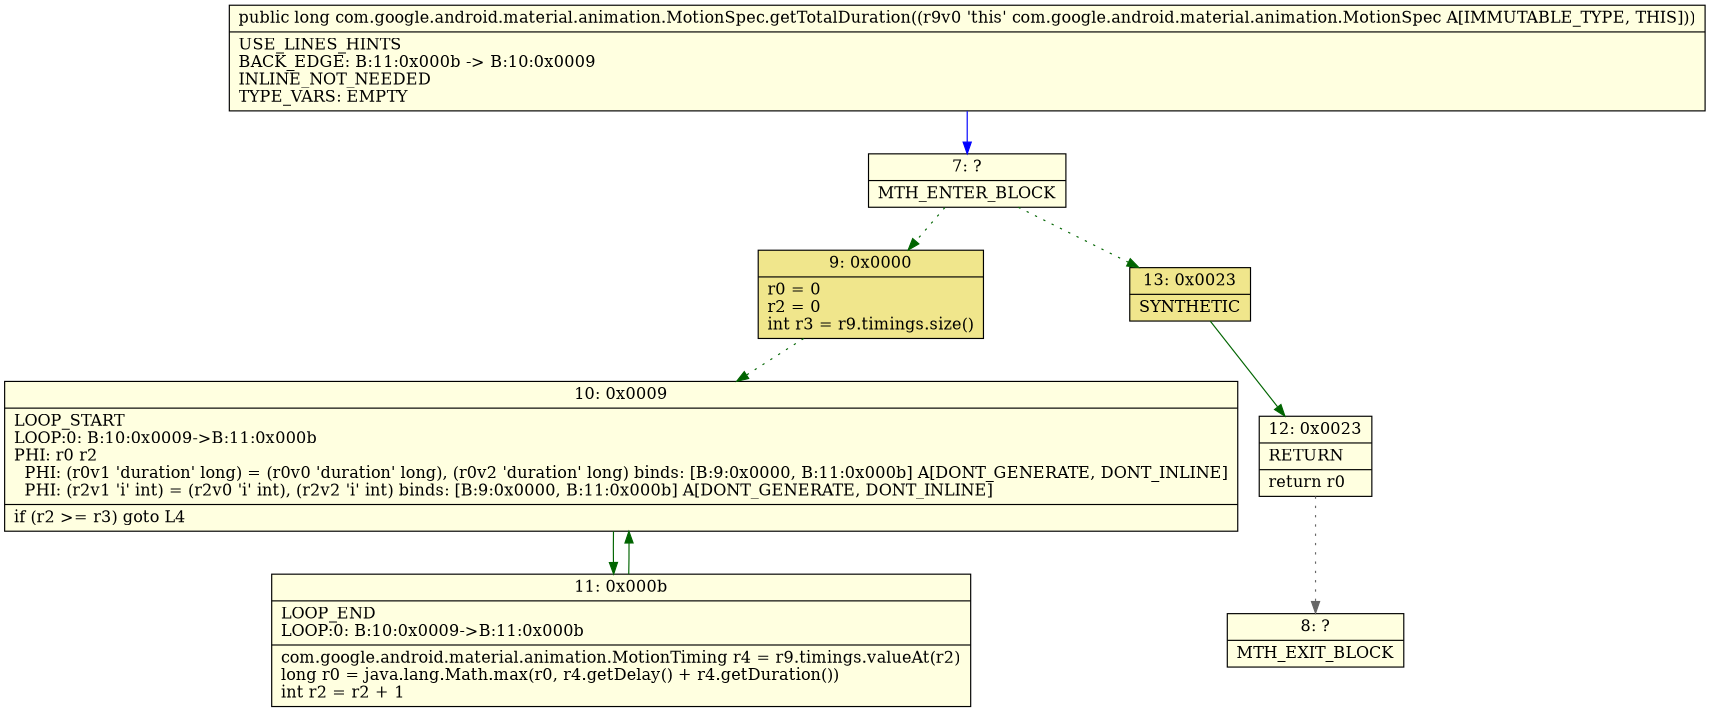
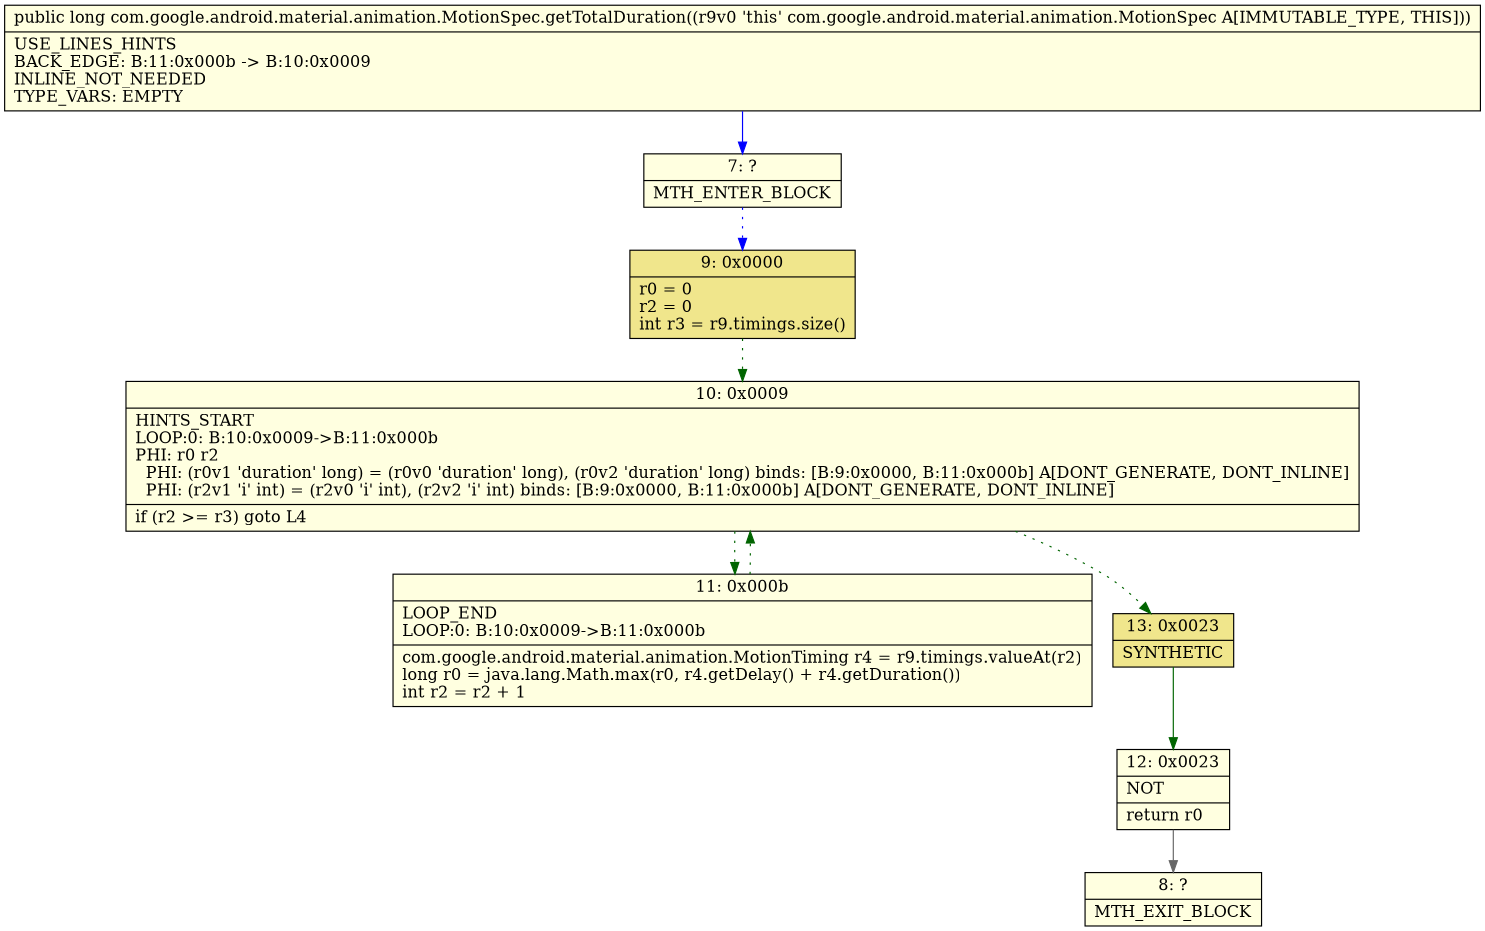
edge "7: ?" -> "9: 0x0000": color darkgreen -> blue
edge "7: ?" -> "13: 0x0023": now "10: 0x0009" -> "13: 0x0023"
node "10: 0x0009": text "LOOP_START" -> "HINTS_START"
node "12: 0x0023": text "RETURN" -> "NOT"
edge "10: 0x0009" -> "11: 0x000b": style solid -> dotted
edge "12: 0x0023" -> "8: ?": style dotted -> solid
edge "11: 0x000b" -> "10: 0x0009": style solid -> dotted
